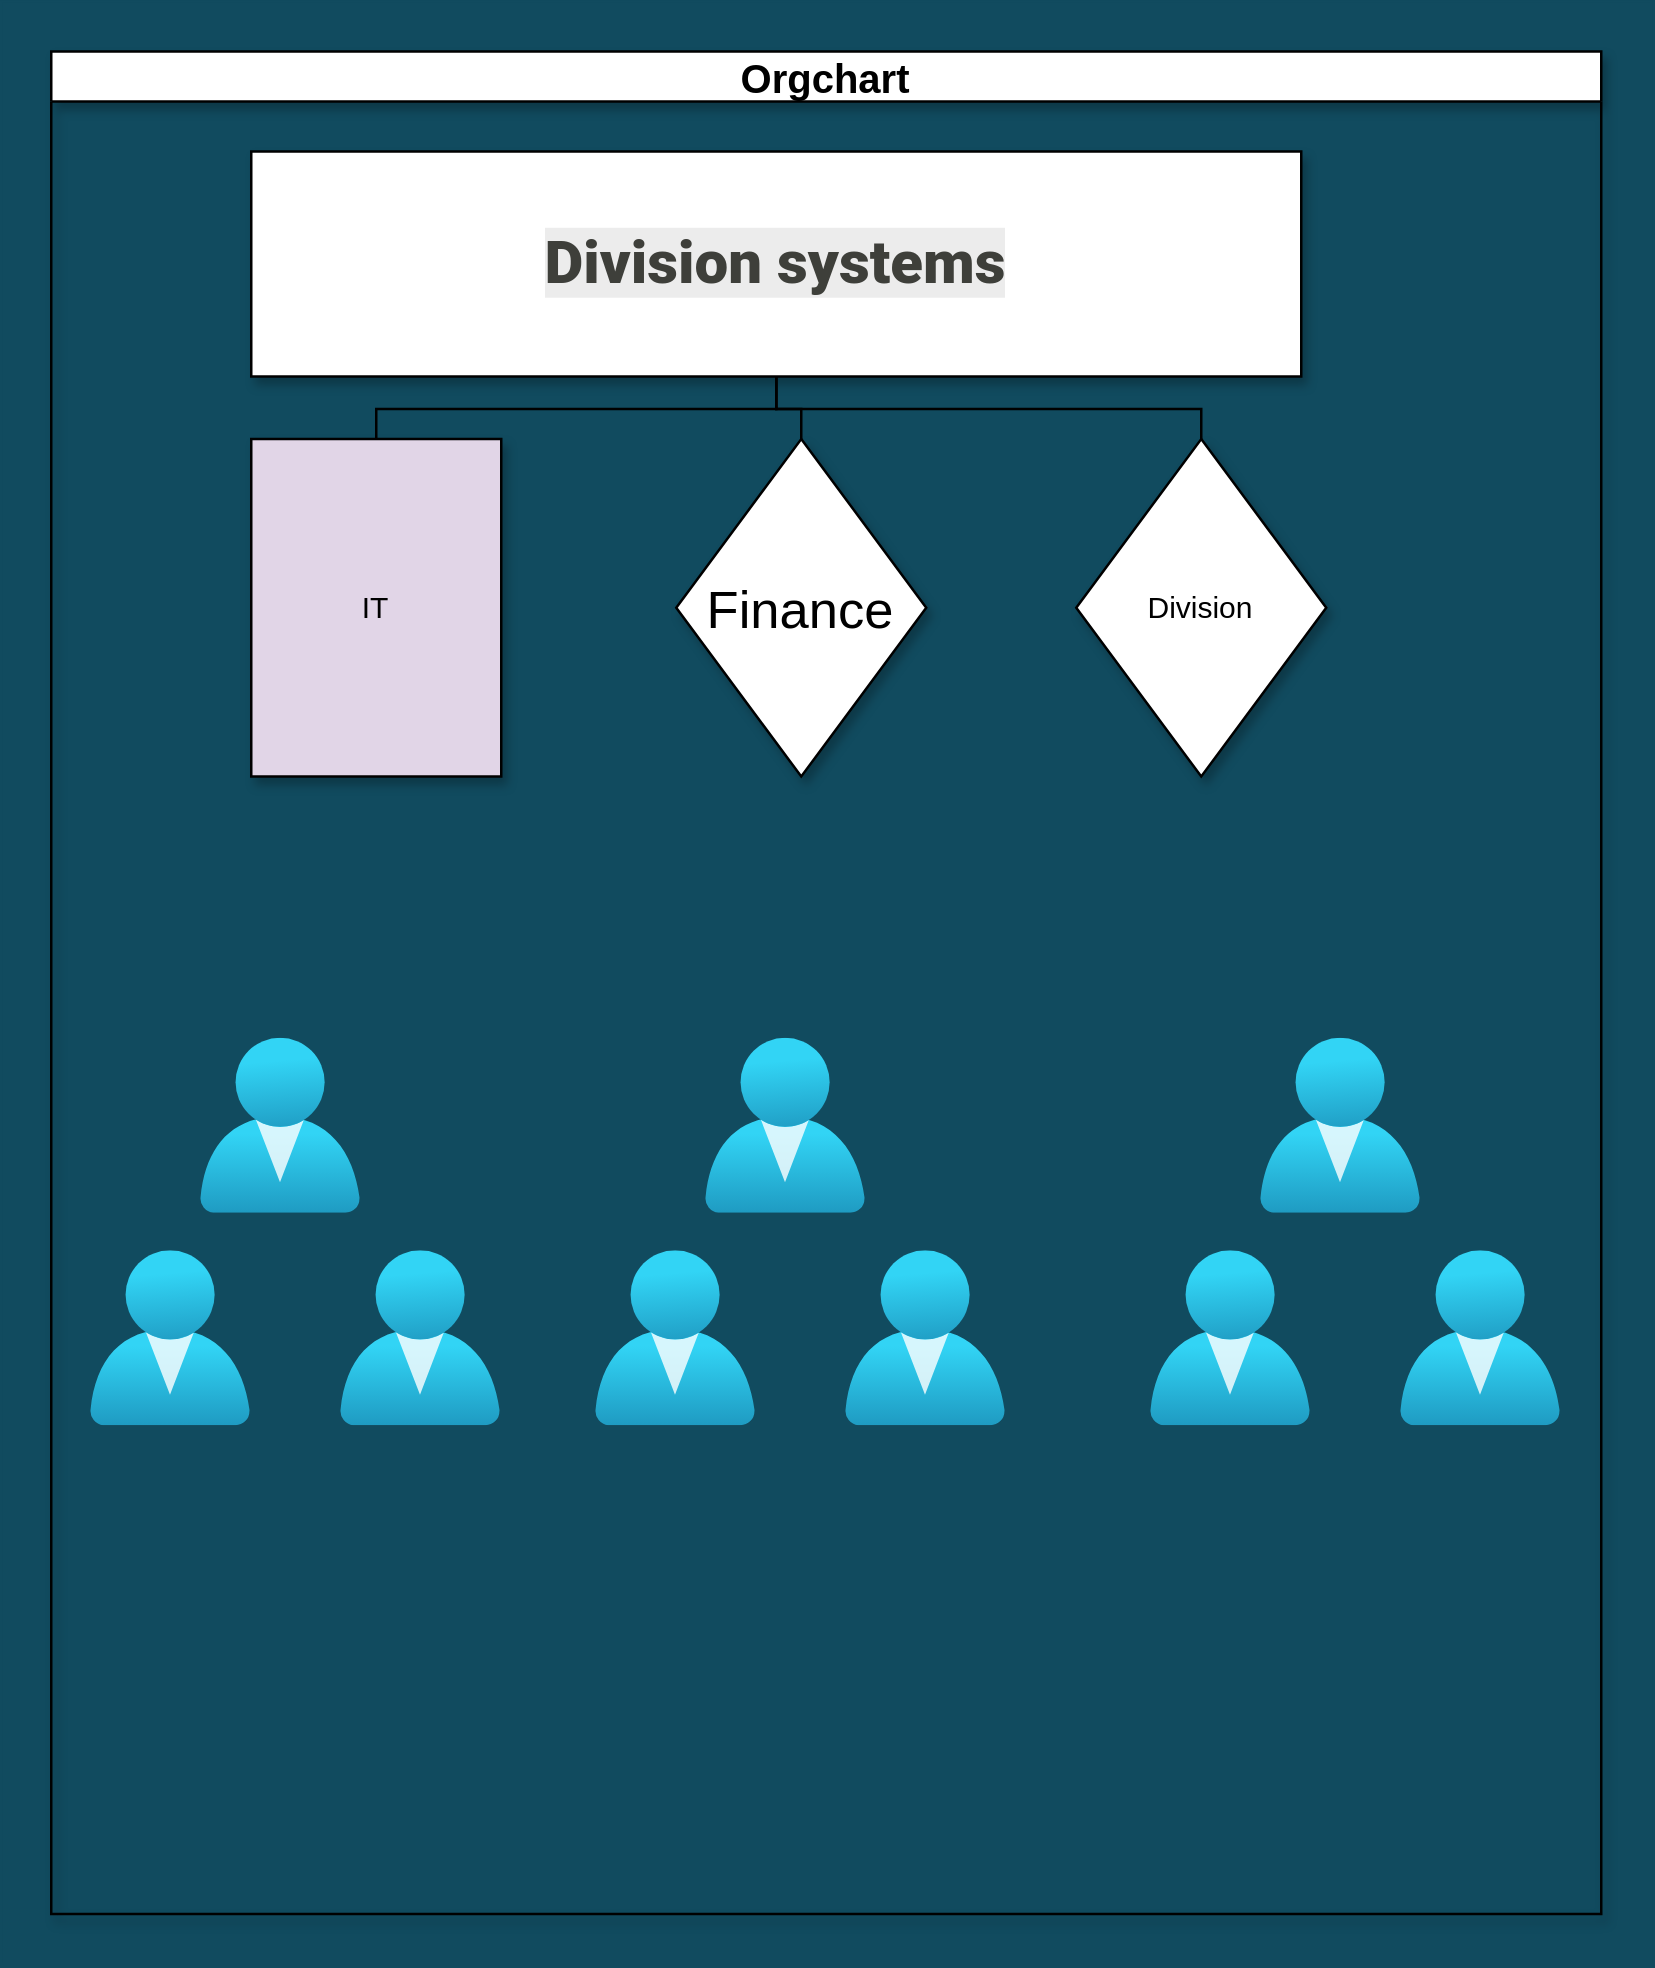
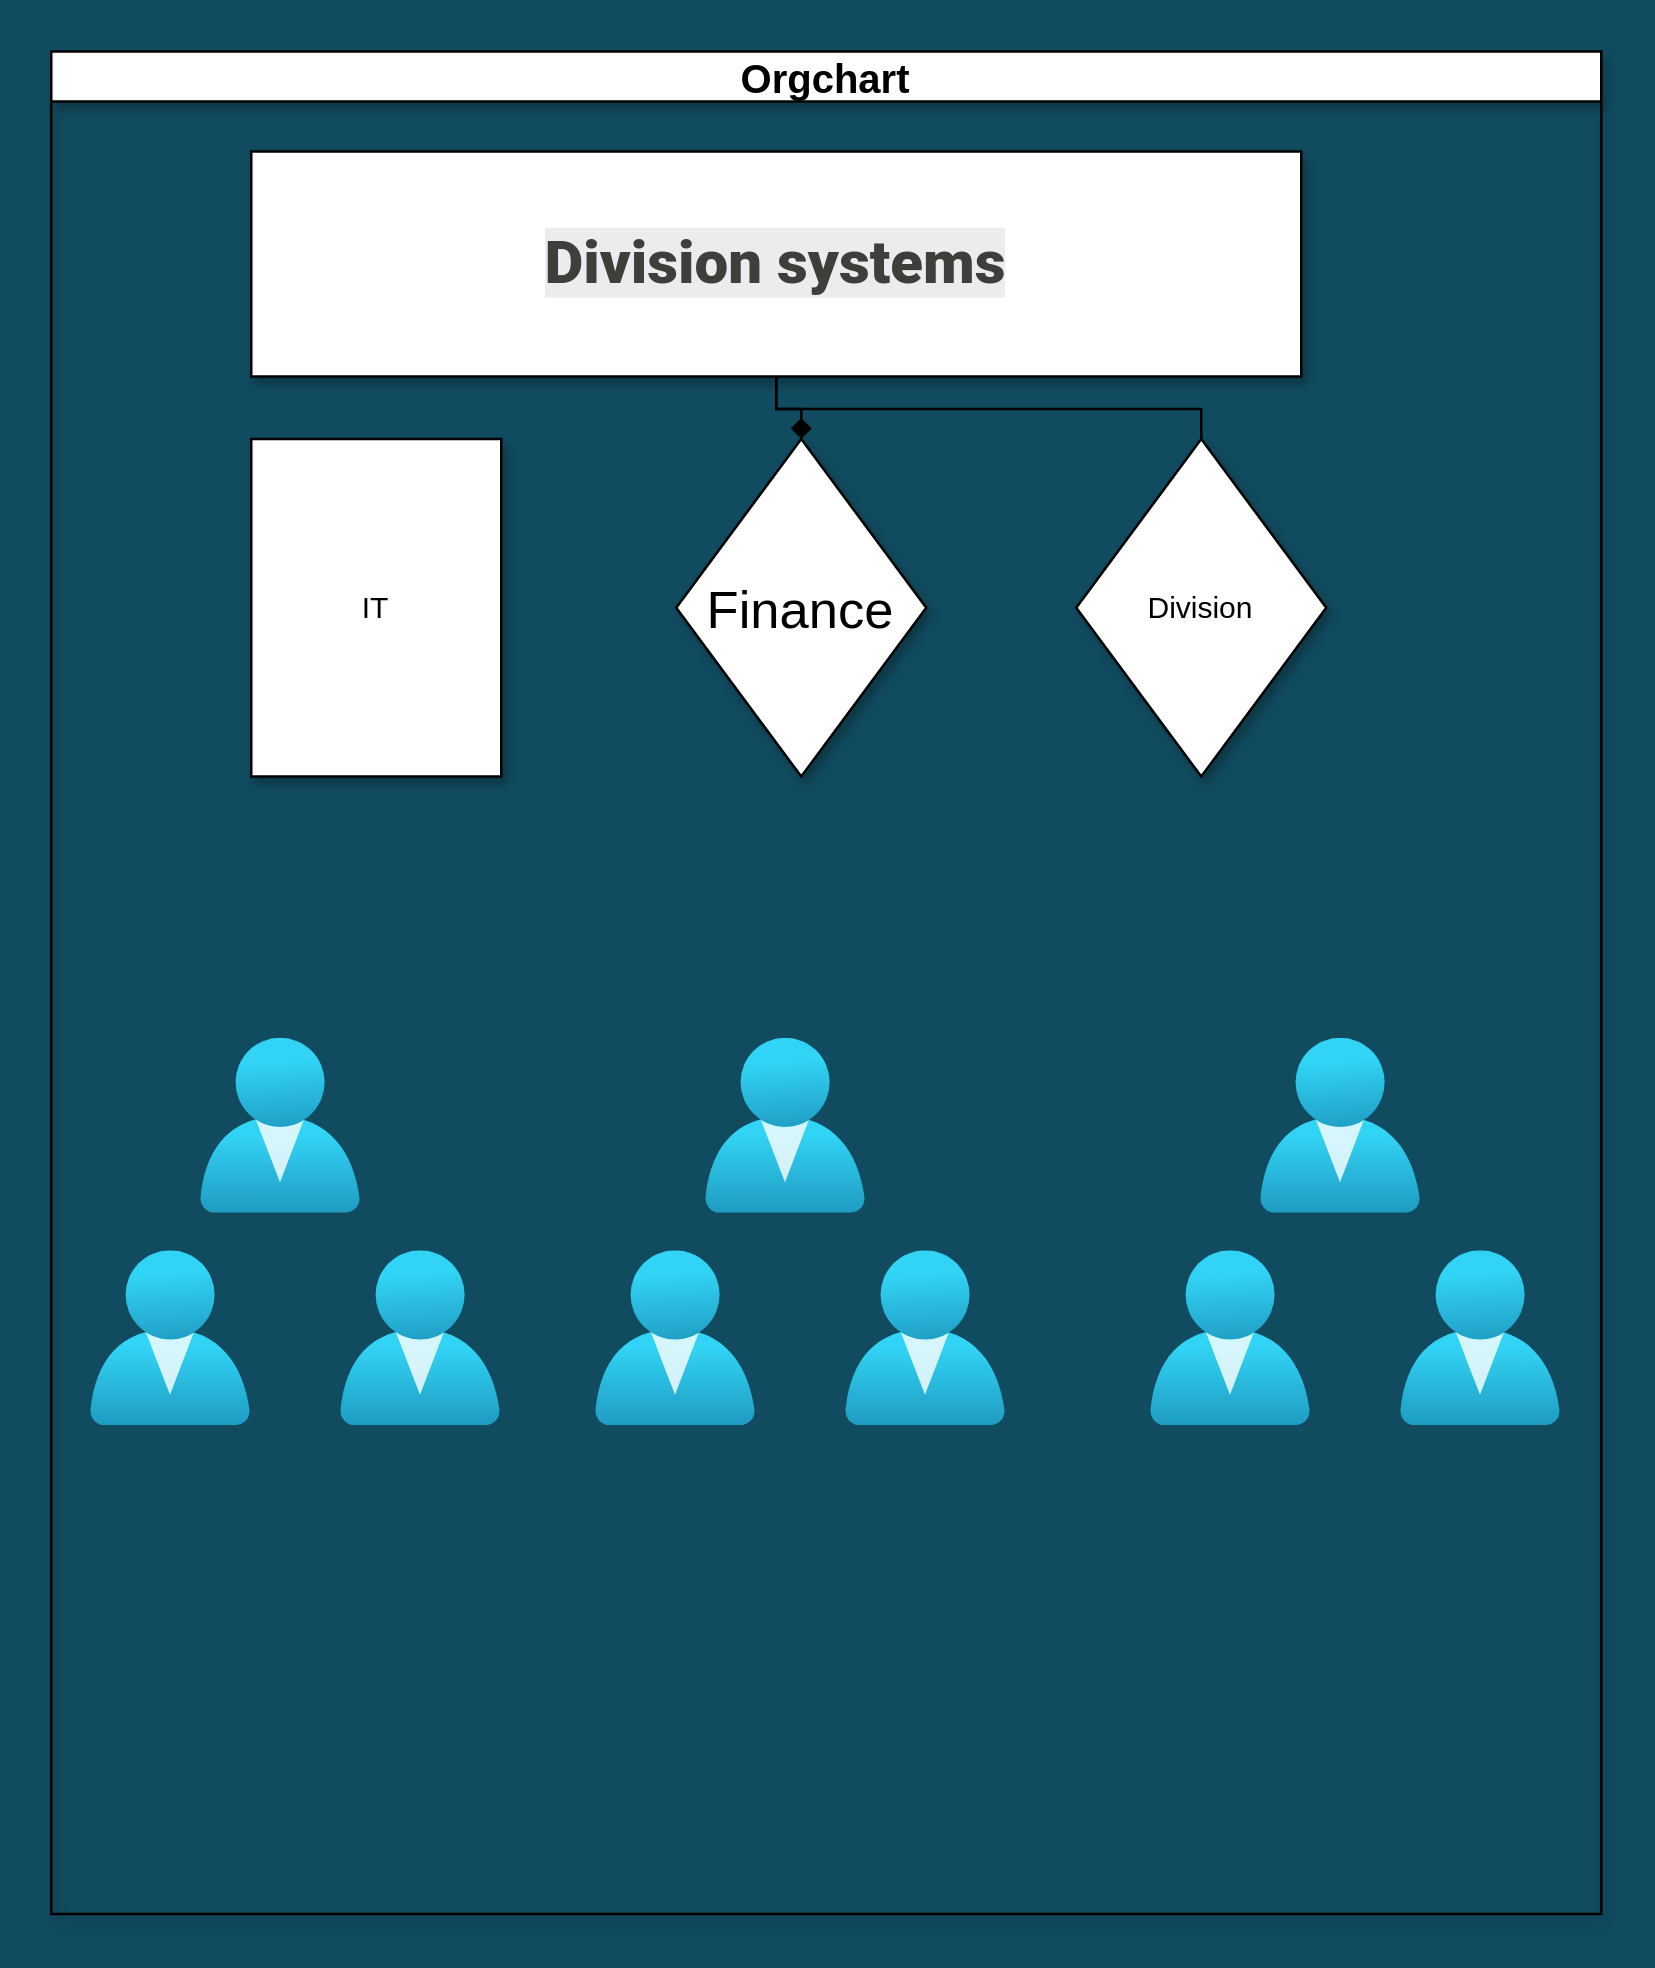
edge "Division systems" -- "IT": removed
edge "Division systems" -- "Finance": arrowhead none -> diamond
node "IT": fillcolor #e1d5e7 -> #ffffff
